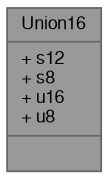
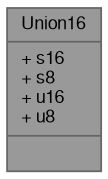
node "Union16": text "+ s12" -> "+ s16"
